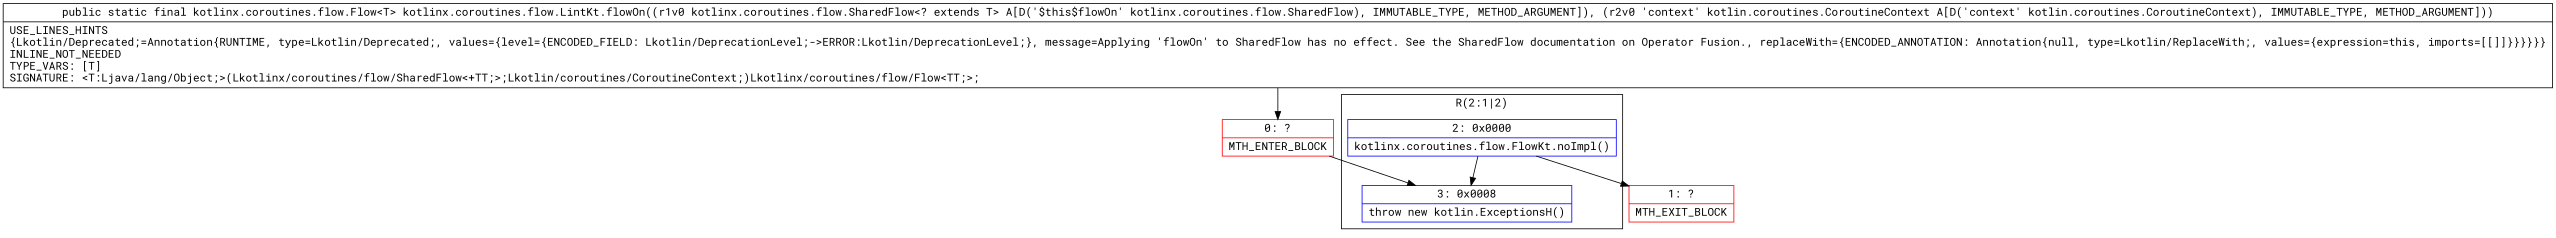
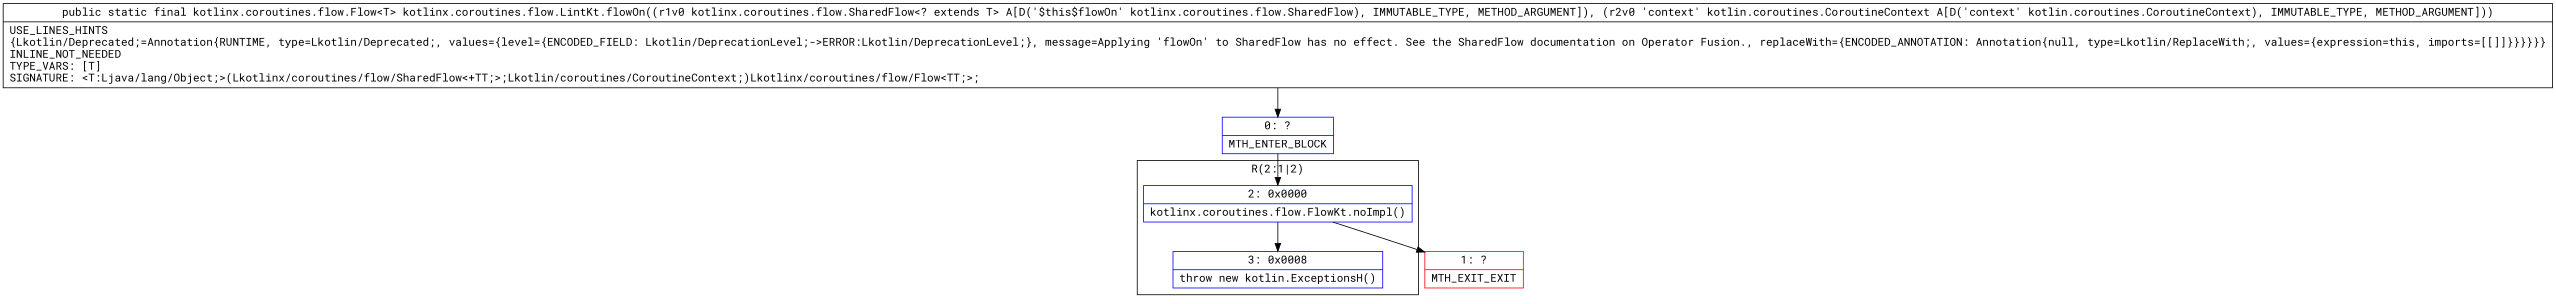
node "0: ?": color red -> blue
edge "0: ?" -> "3: 0x0008": now "0: ?" -> "2: 0x0000"
node "1: ?": text "MTH_EXIT_BLOCK" -> "MTH_EXIT_EXIT"
